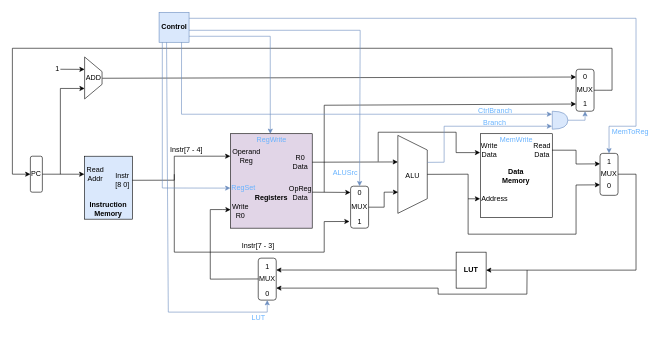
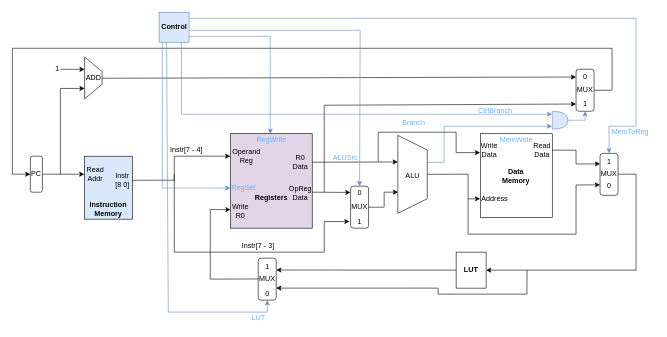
node "Branch": moved (495, 123) -> (414, 123)
node "ALUSrc": moved (345, 173) -> (345, 158)
